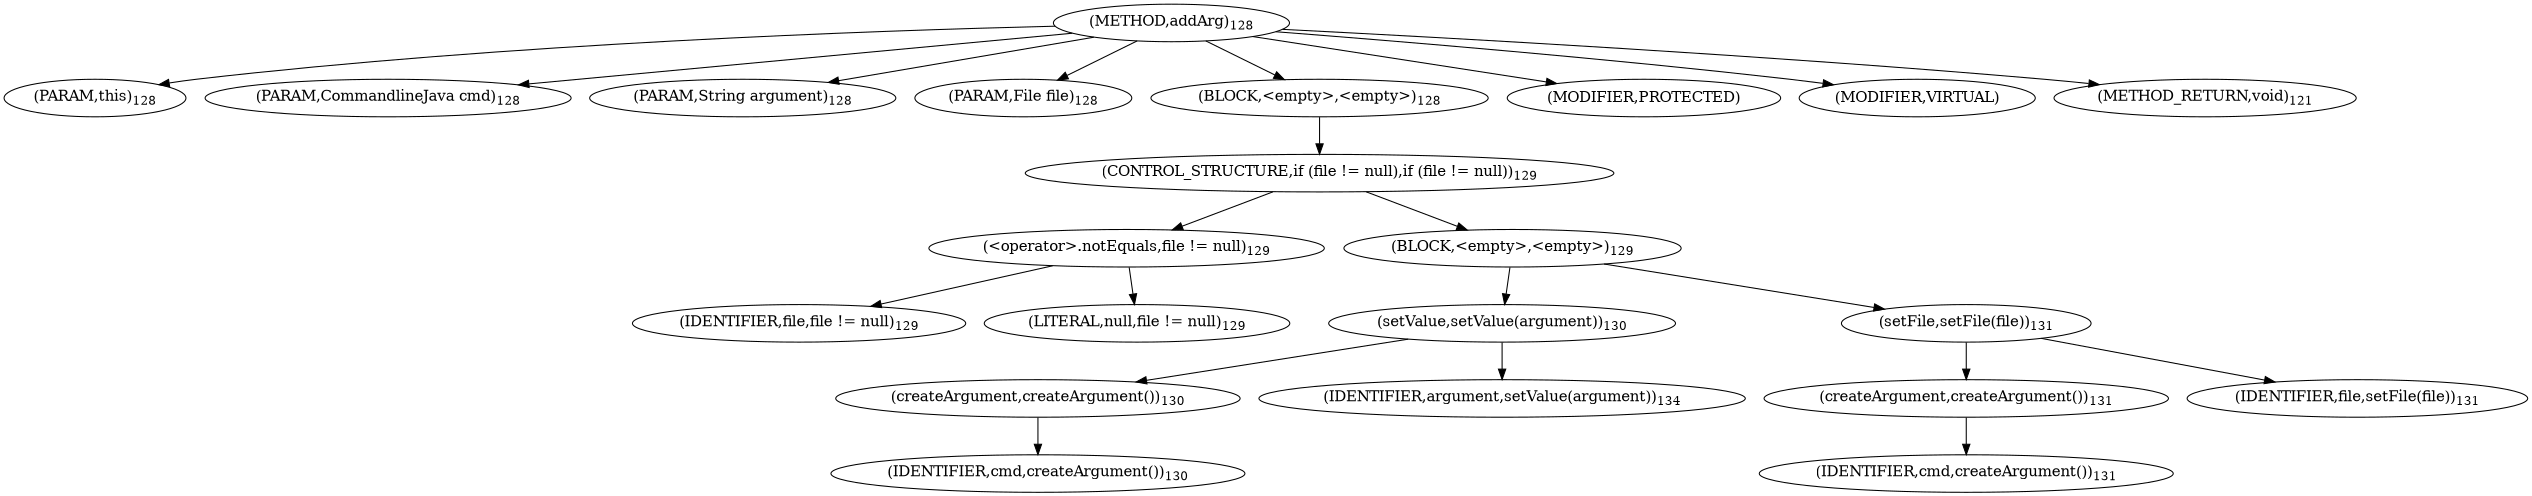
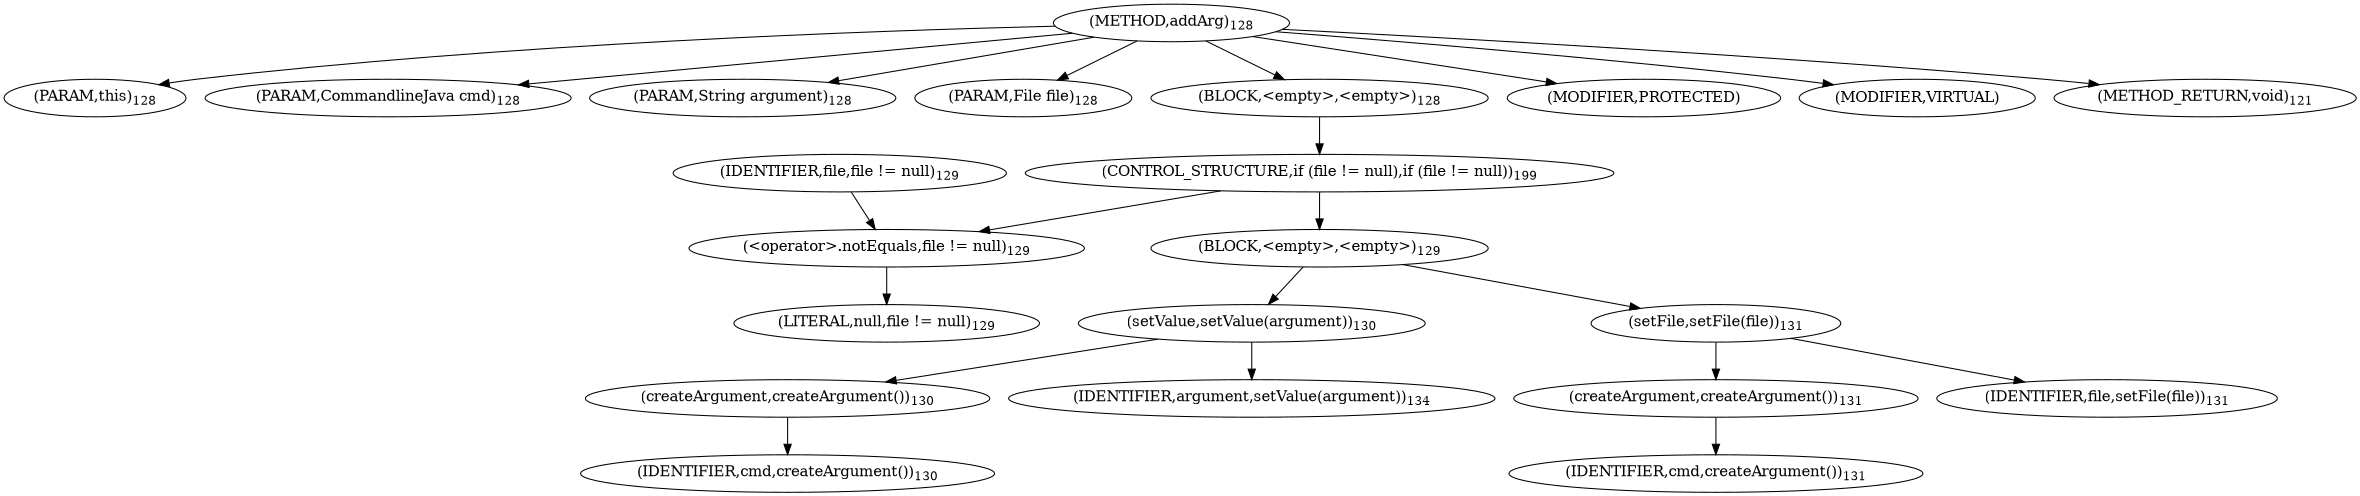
node "(CONTROL_STRUCTURE,if (file != null),if (file != null))": text "129" -> "199"
edge "(<operator>.notEquals,file != null)" -> "(IDENTIFIER,file,file != null)": reversed
